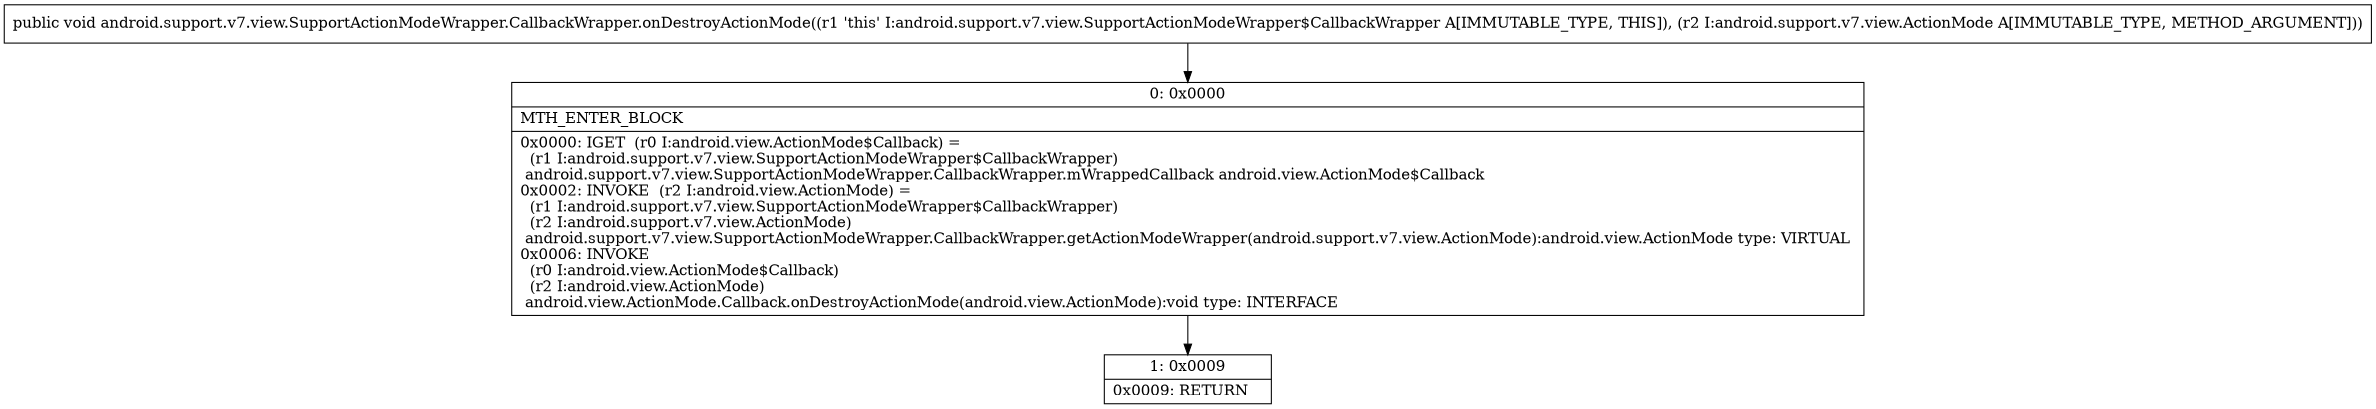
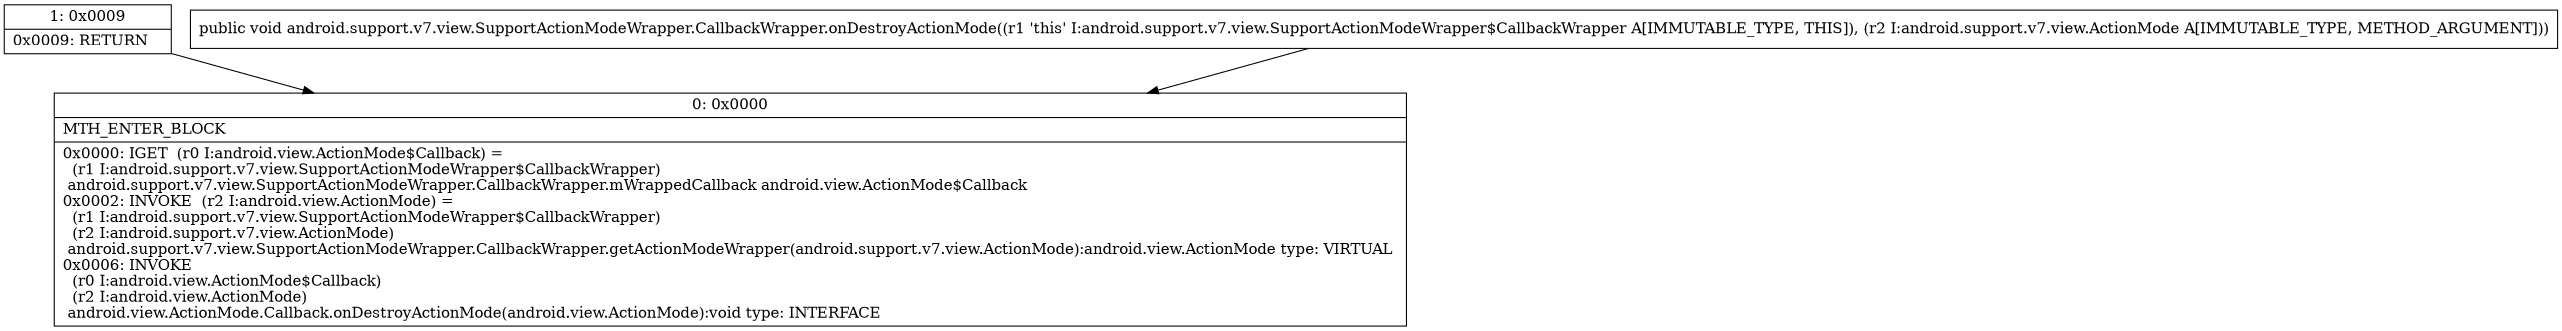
edge "0: 0x0000" -> "1: 0x0009": reversed
